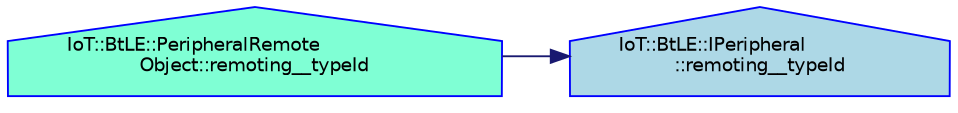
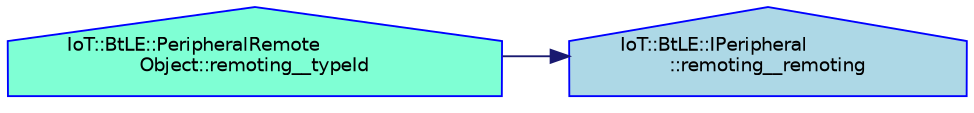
node "IoT::BtLE::IPeripheral ::remoting__typeId": label "IoT::BtLE::IPeripheral ::remoting__typeId" -> "IoT::BtLE::IPeripheral ::remoting__remoting"
